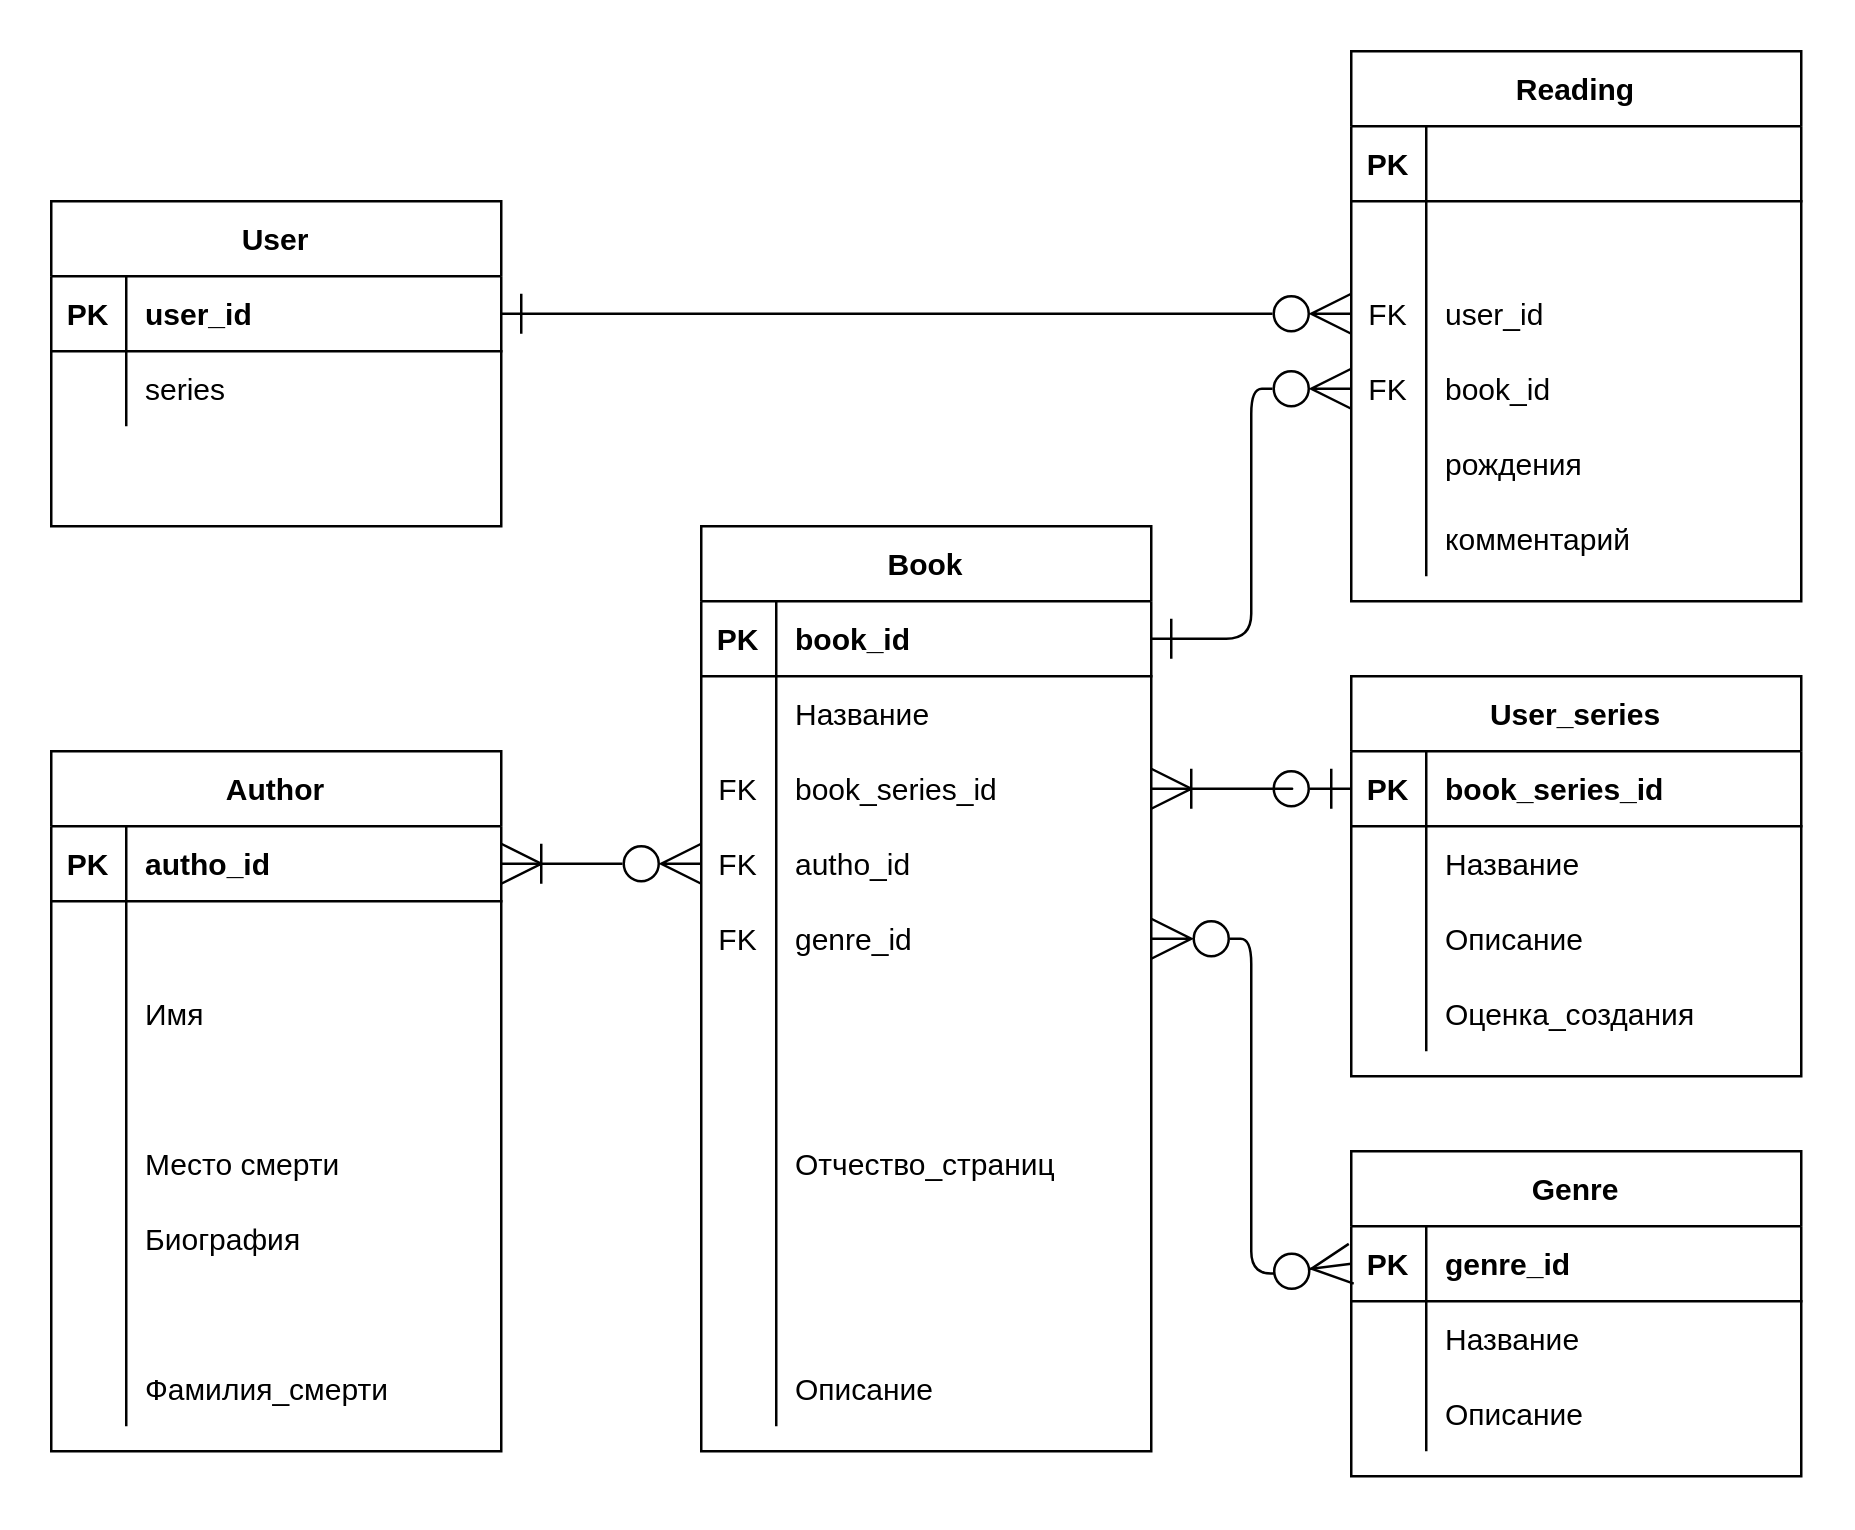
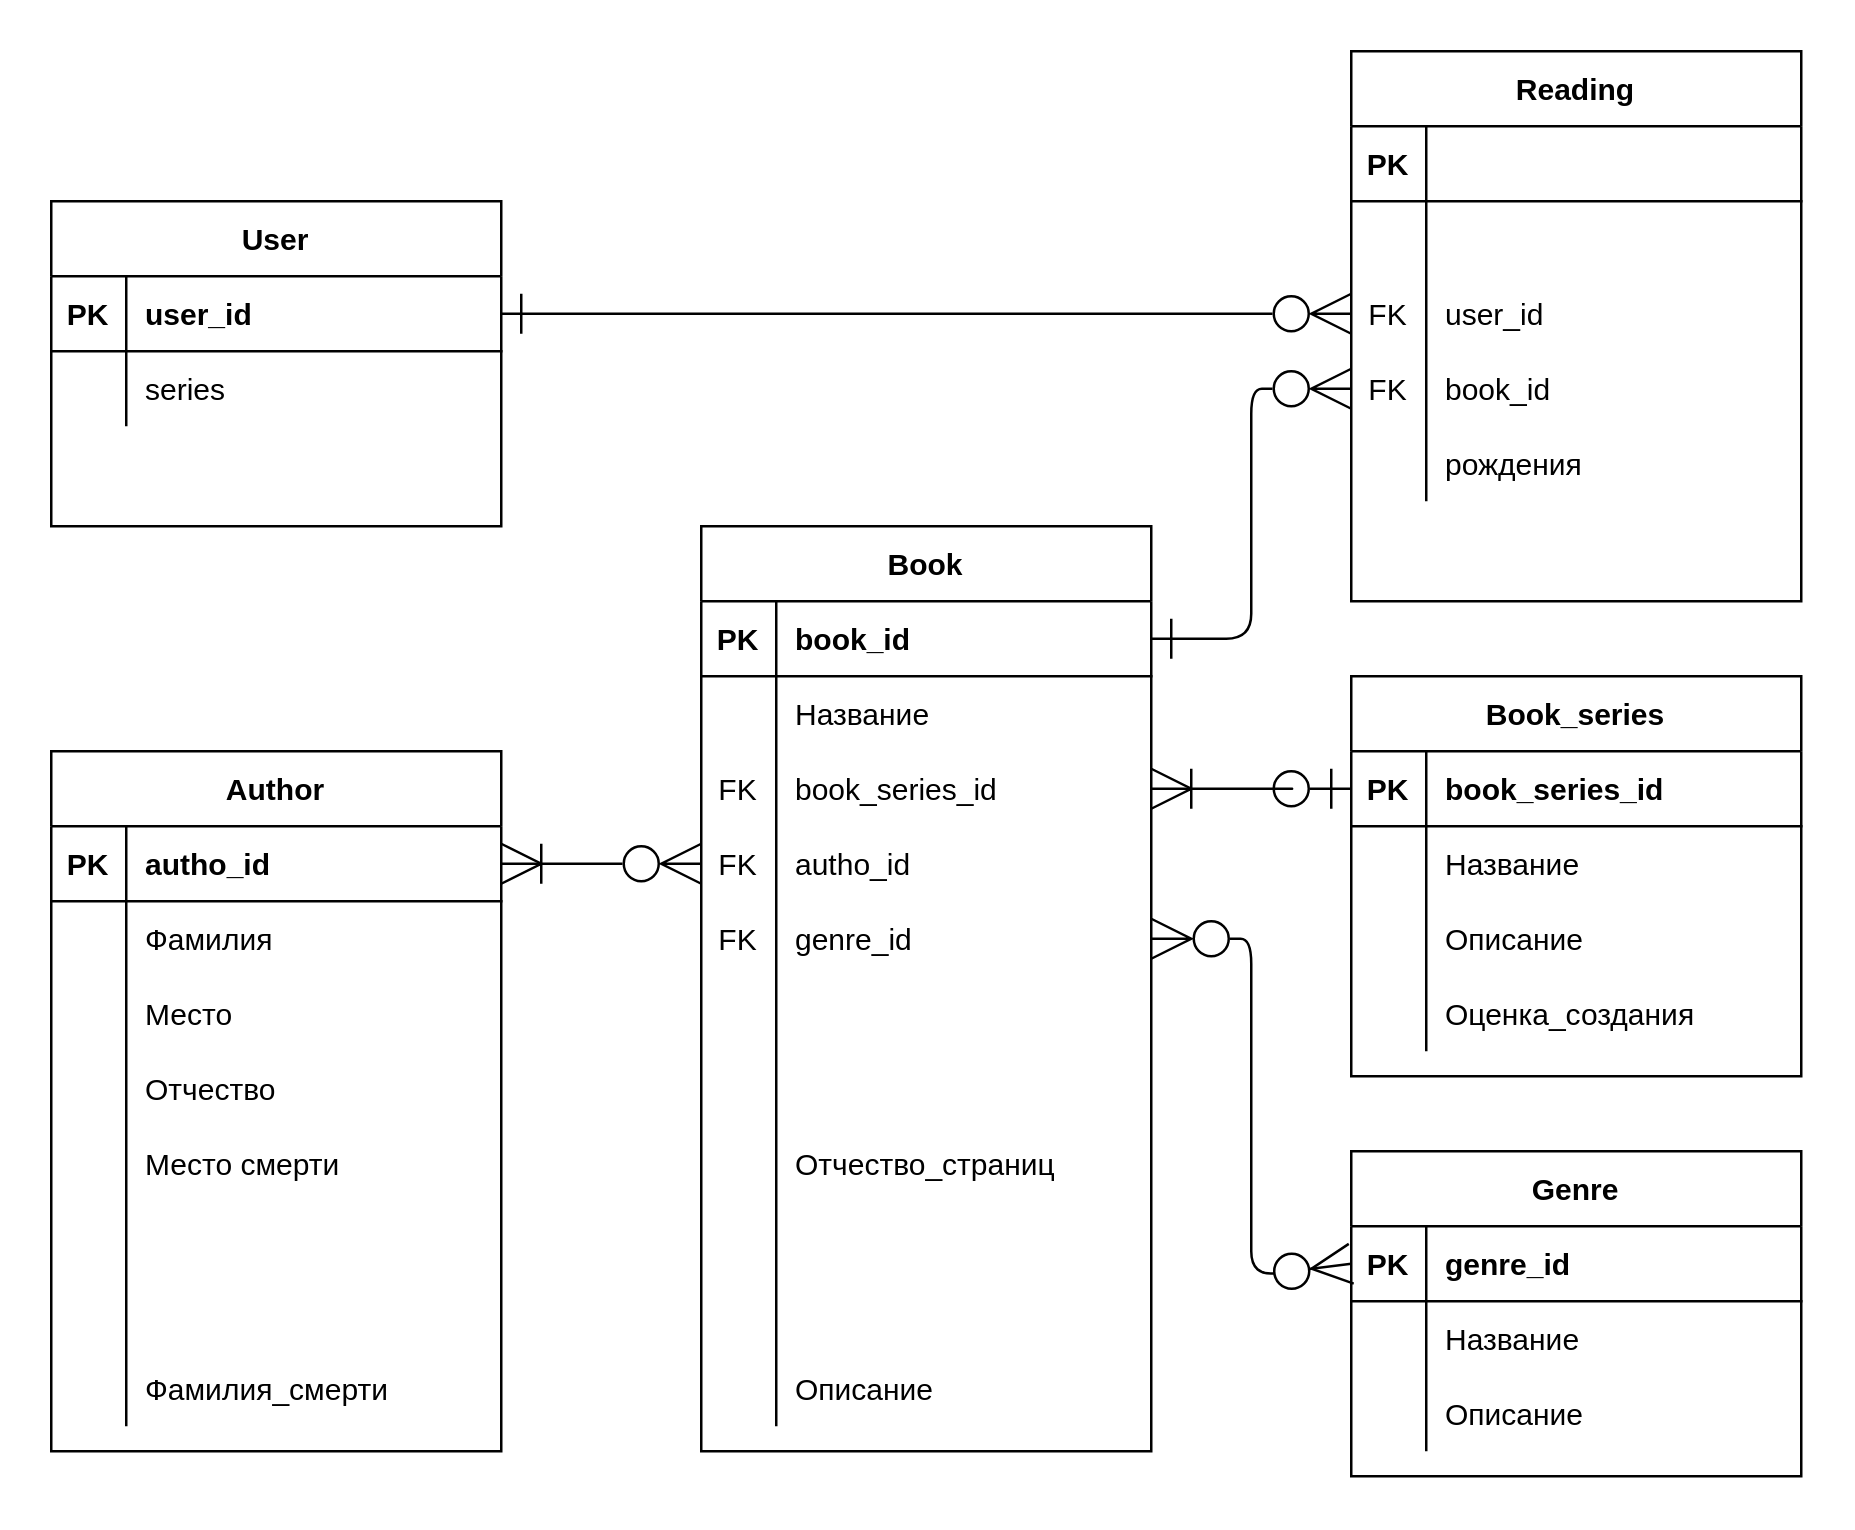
node "комментарий": removed
node "User_series": label "User_series" -> "Book_series"
node "Фамилия": added
node "Имя": label "Имя" -> "Место"
node "Отчество": added
node "Биография": removed
